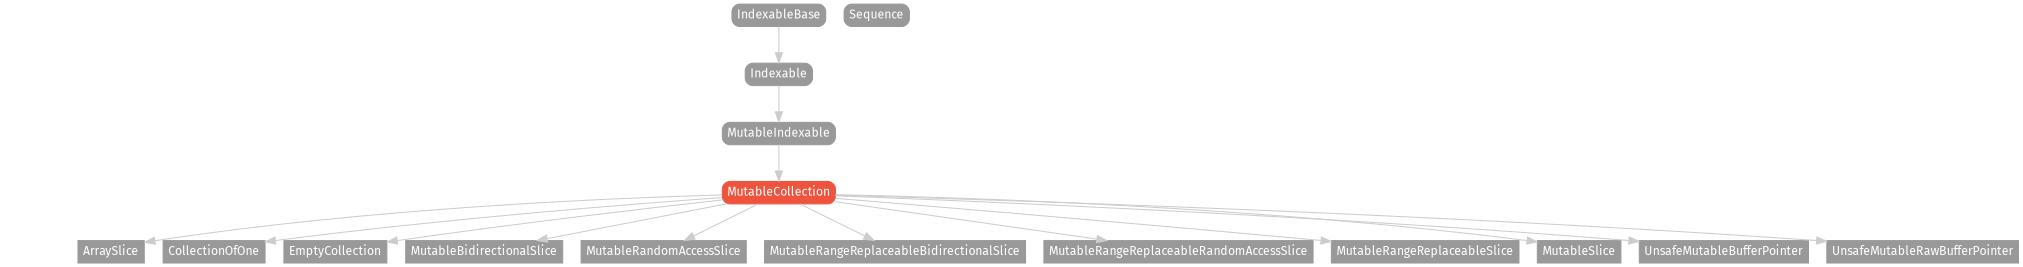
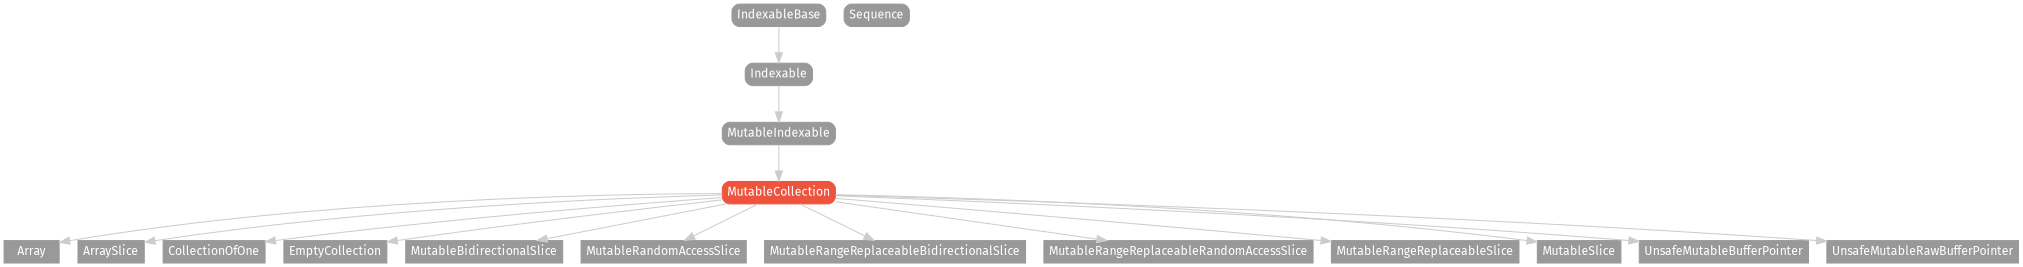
node "Array": added
